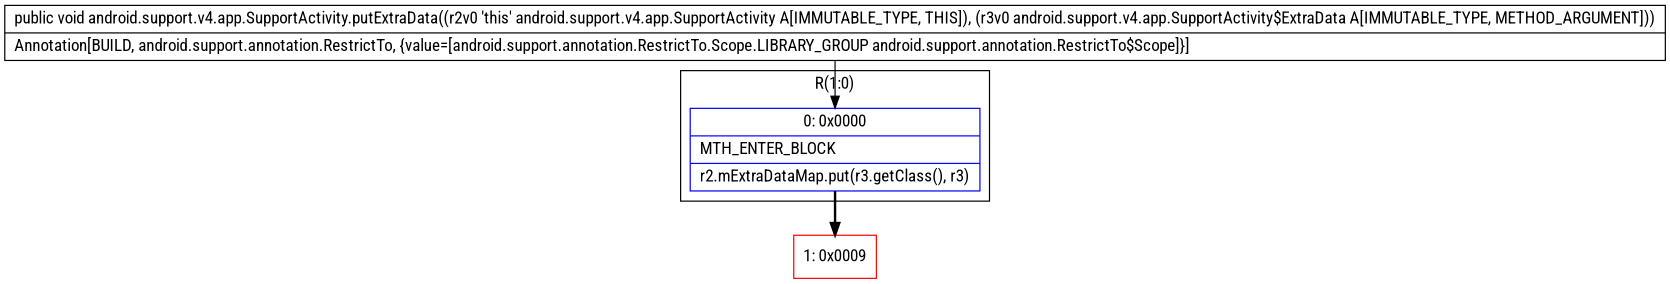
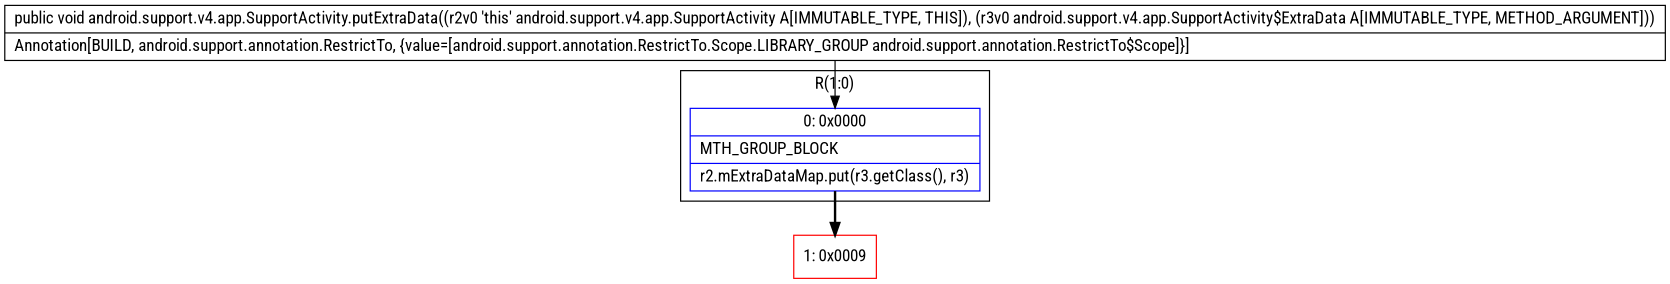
node "0: 0x0000": text "MTH_ENTER_BLOCK" -> "MTH_GROUP_BLOCK"
